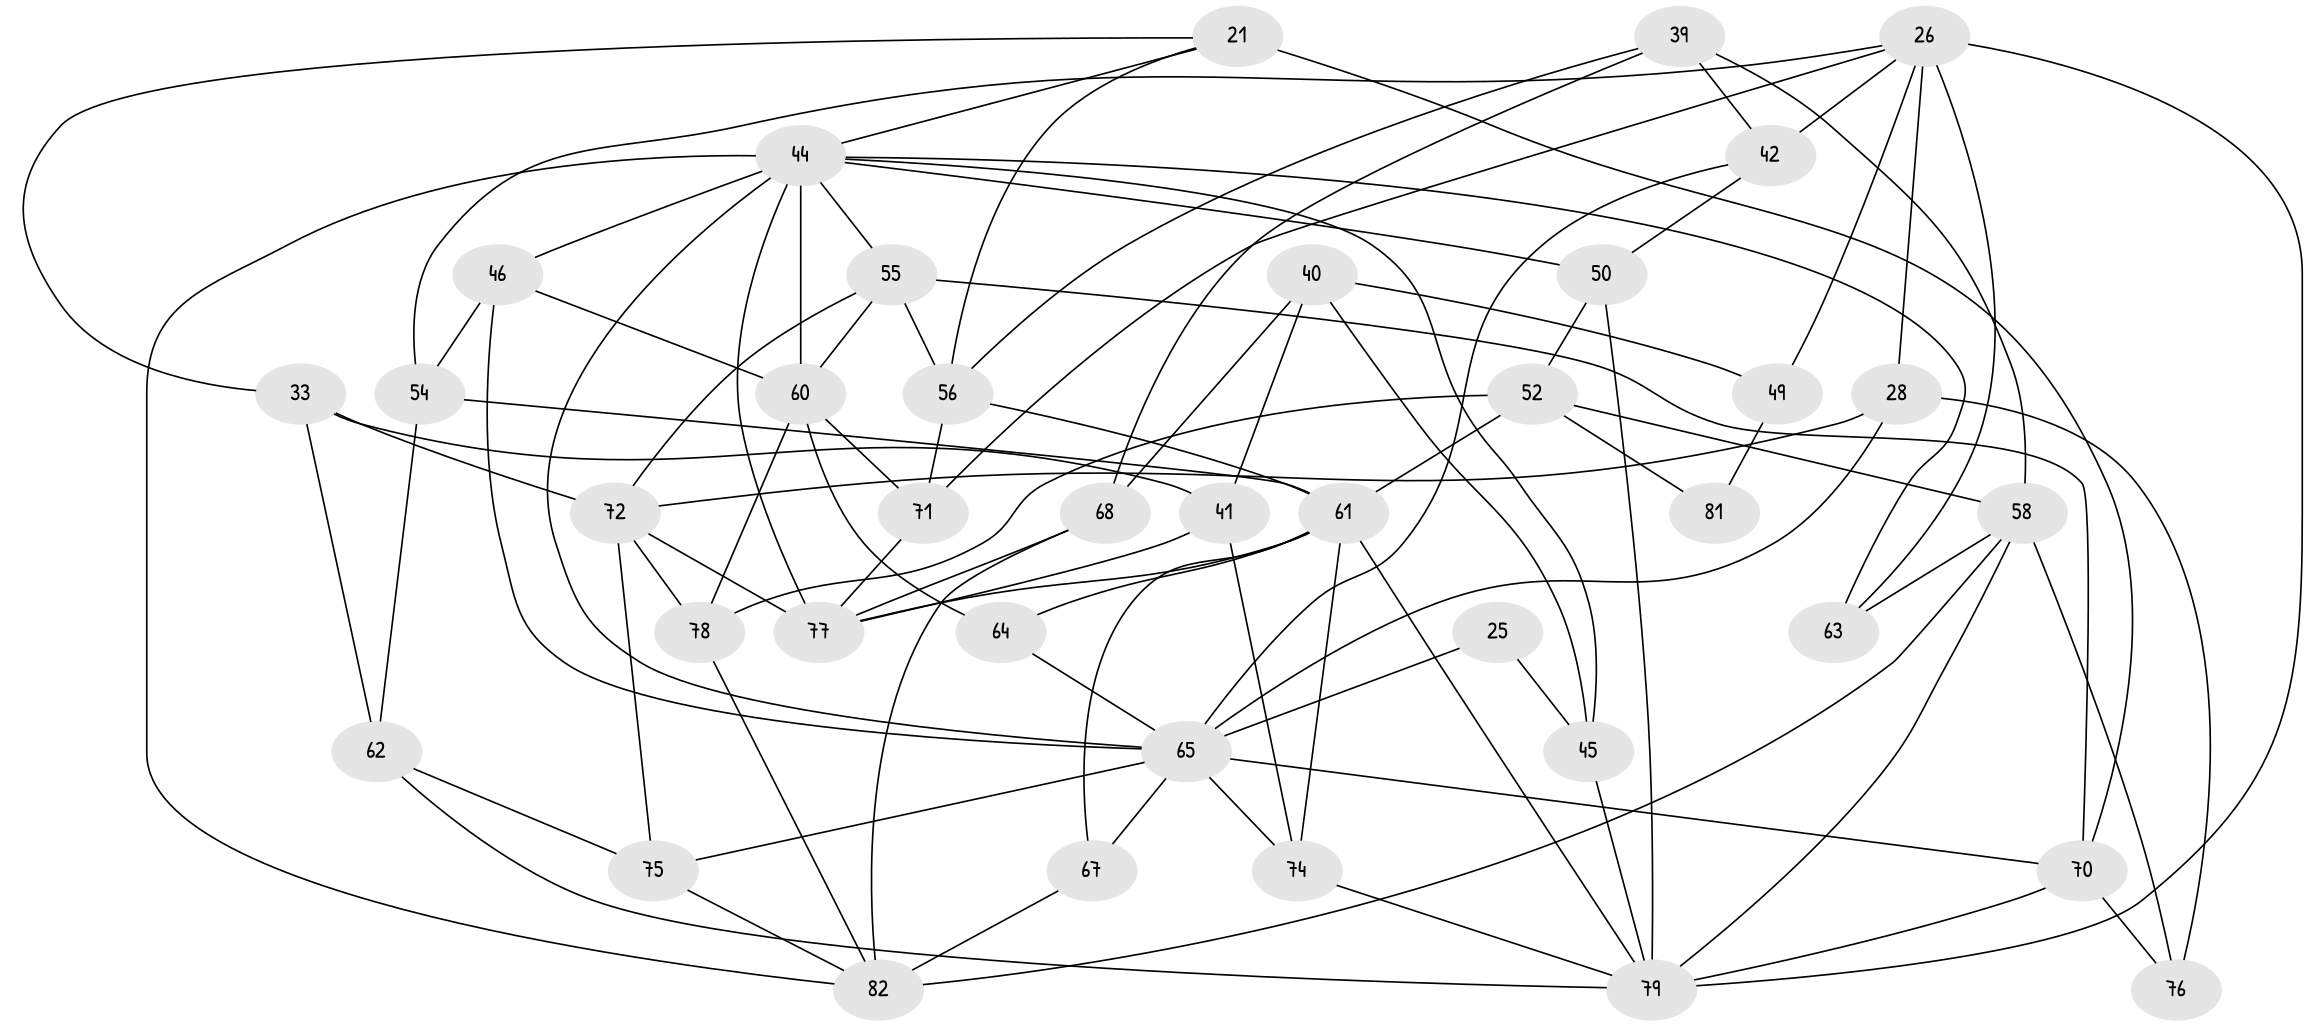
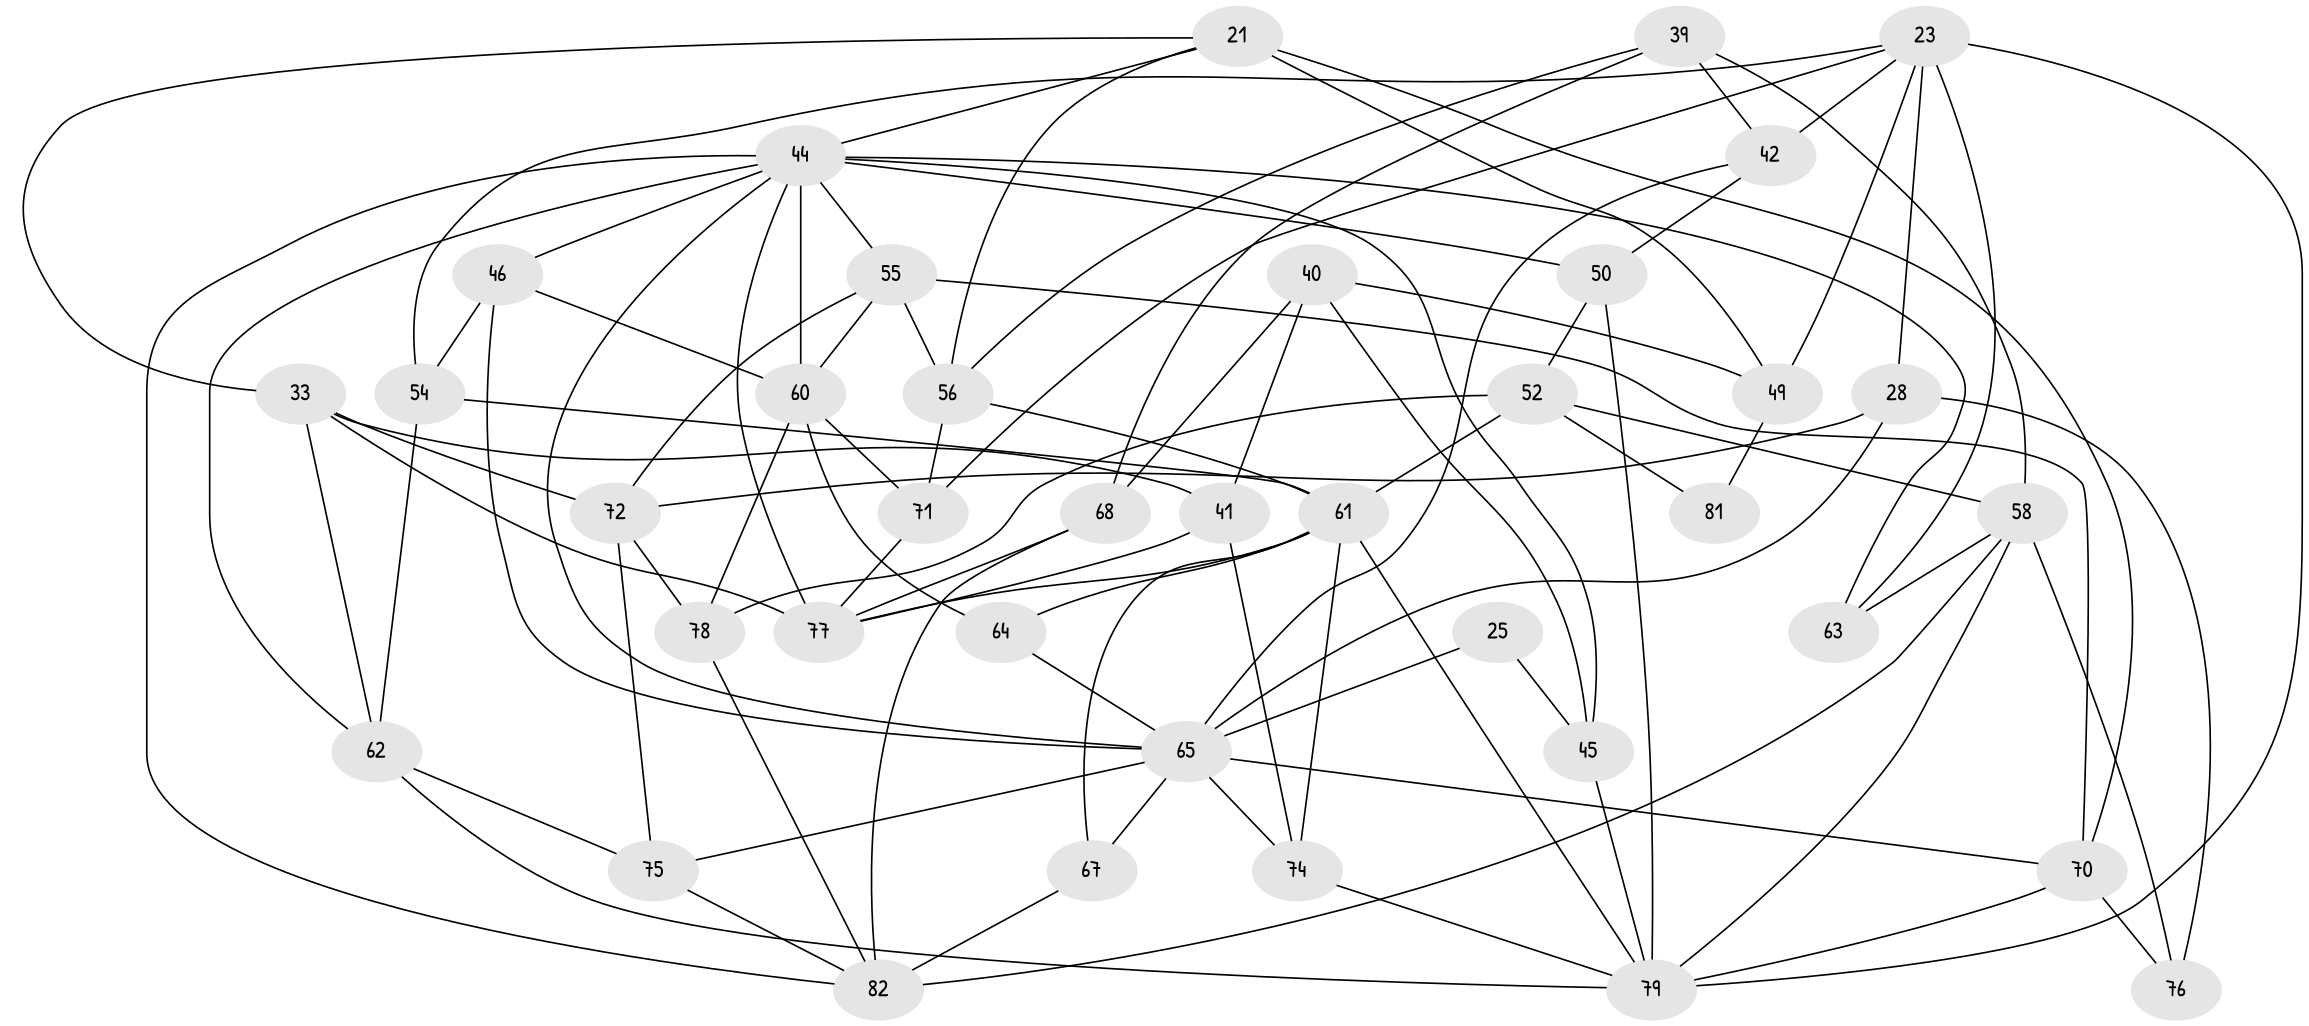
node "26": label "26" -> "23"
edge "21" -- "49": added
edge "44" -- "62": added
edge "72" -- "77": now "33" -- "77"
